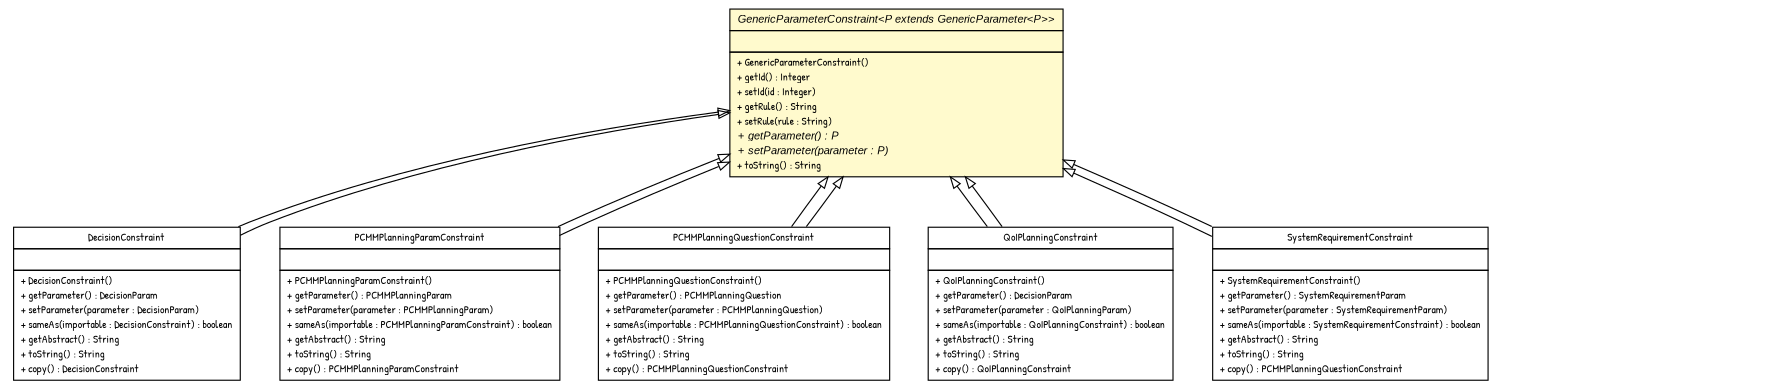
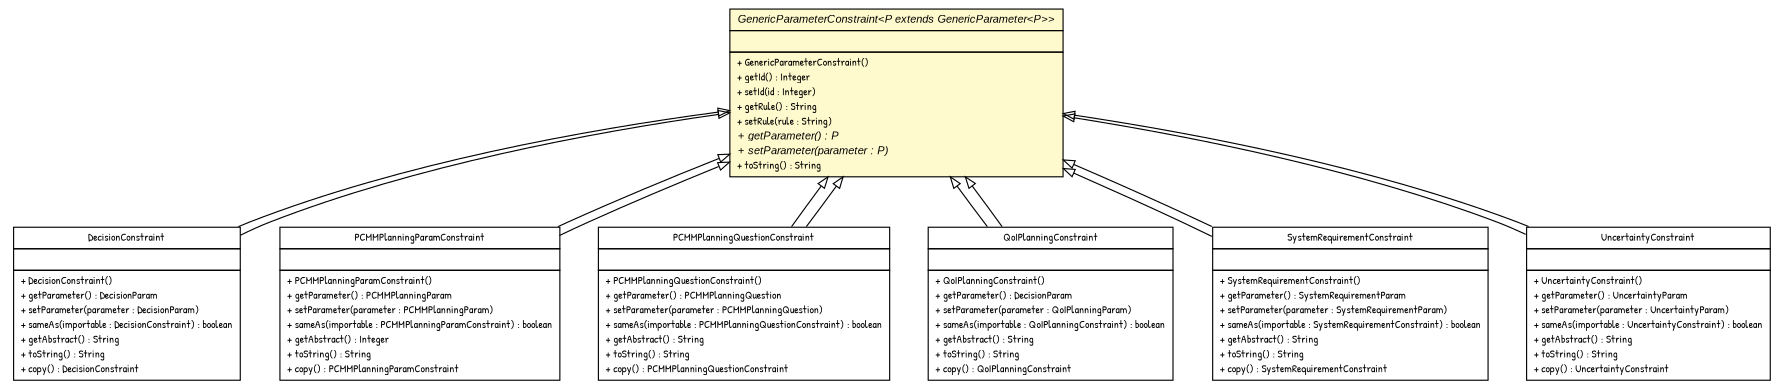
node "UncertaintyConstraint": added
node "PCMMPlanningParamConstraint": text "+ getAbstract() : String" -> "+ getAbstract() : Integer"
node "SystemRequirementConstraint": text "+ copy() : PCMMPlanningQuestionConstraint" -> "+ copy() : SystemRequirementConstraint"
